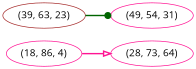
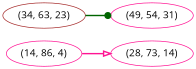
node "(39, 63, 23)": label "(39, 63, 23)" -> "(34, 63, 23)"
node "(18, 86, 4)": label "(18, 86, 4)" -> "(14, 86, 4)"
node "(28, 73, 64)": label "(28, 73, 64)" -> "(28, 73, 14)"
